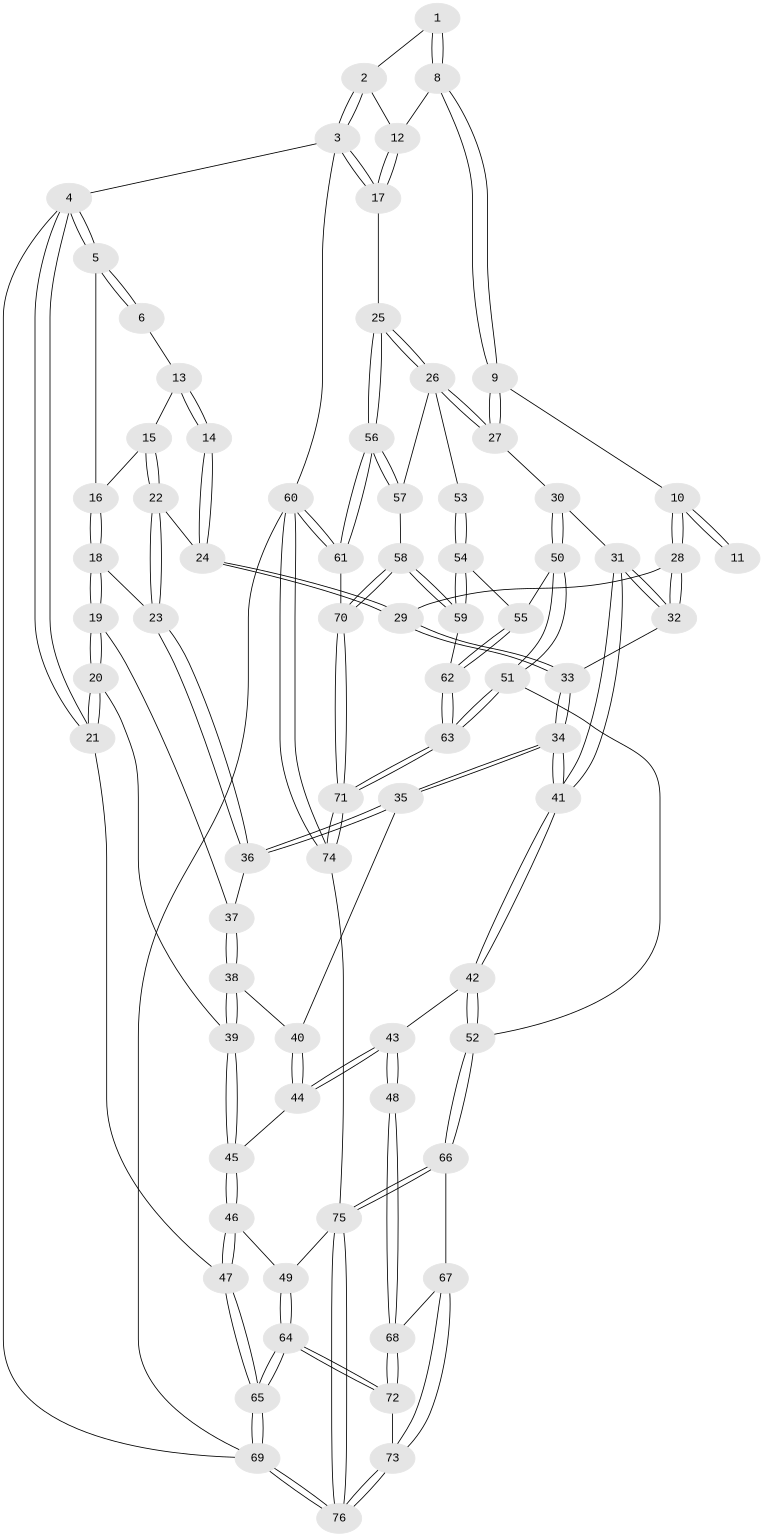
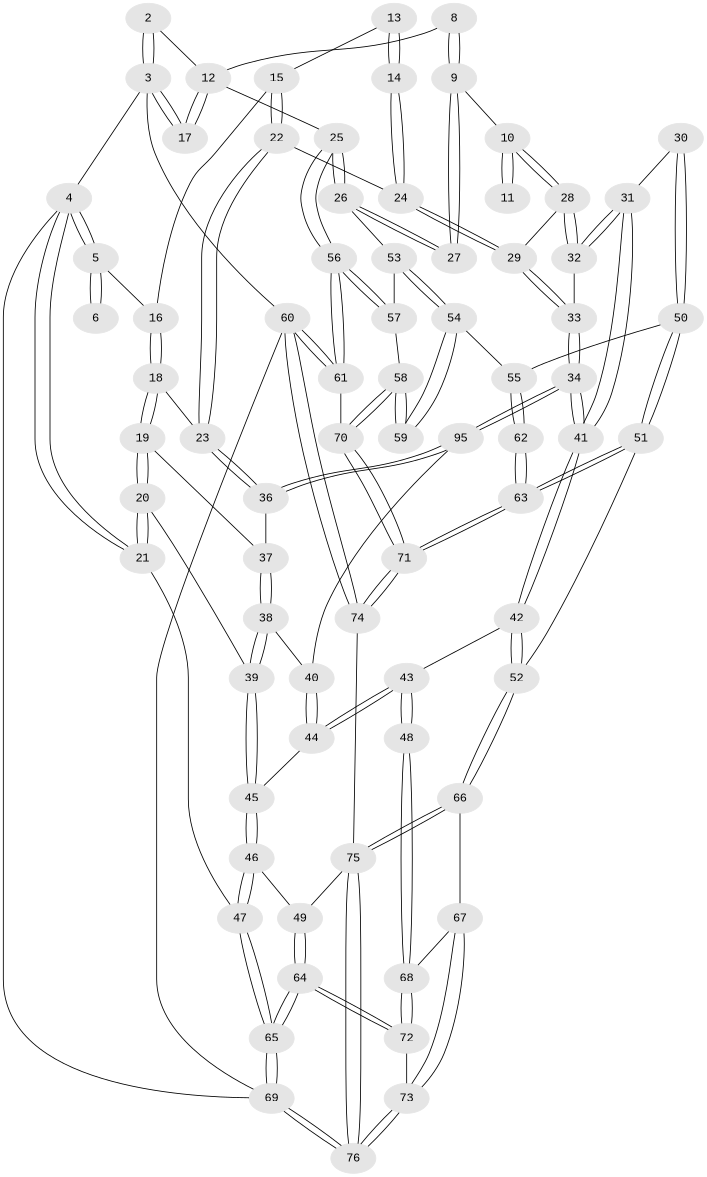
node "1": removed
edge "17" -- "25": now "12" -- "25"
edge "6" -- "13": removed
edge "26" -- "57": now "53" -- "57"
edge "27" -- "30": removed
edge "59" -- "62": removed
node "35": label "35" -> "95"
